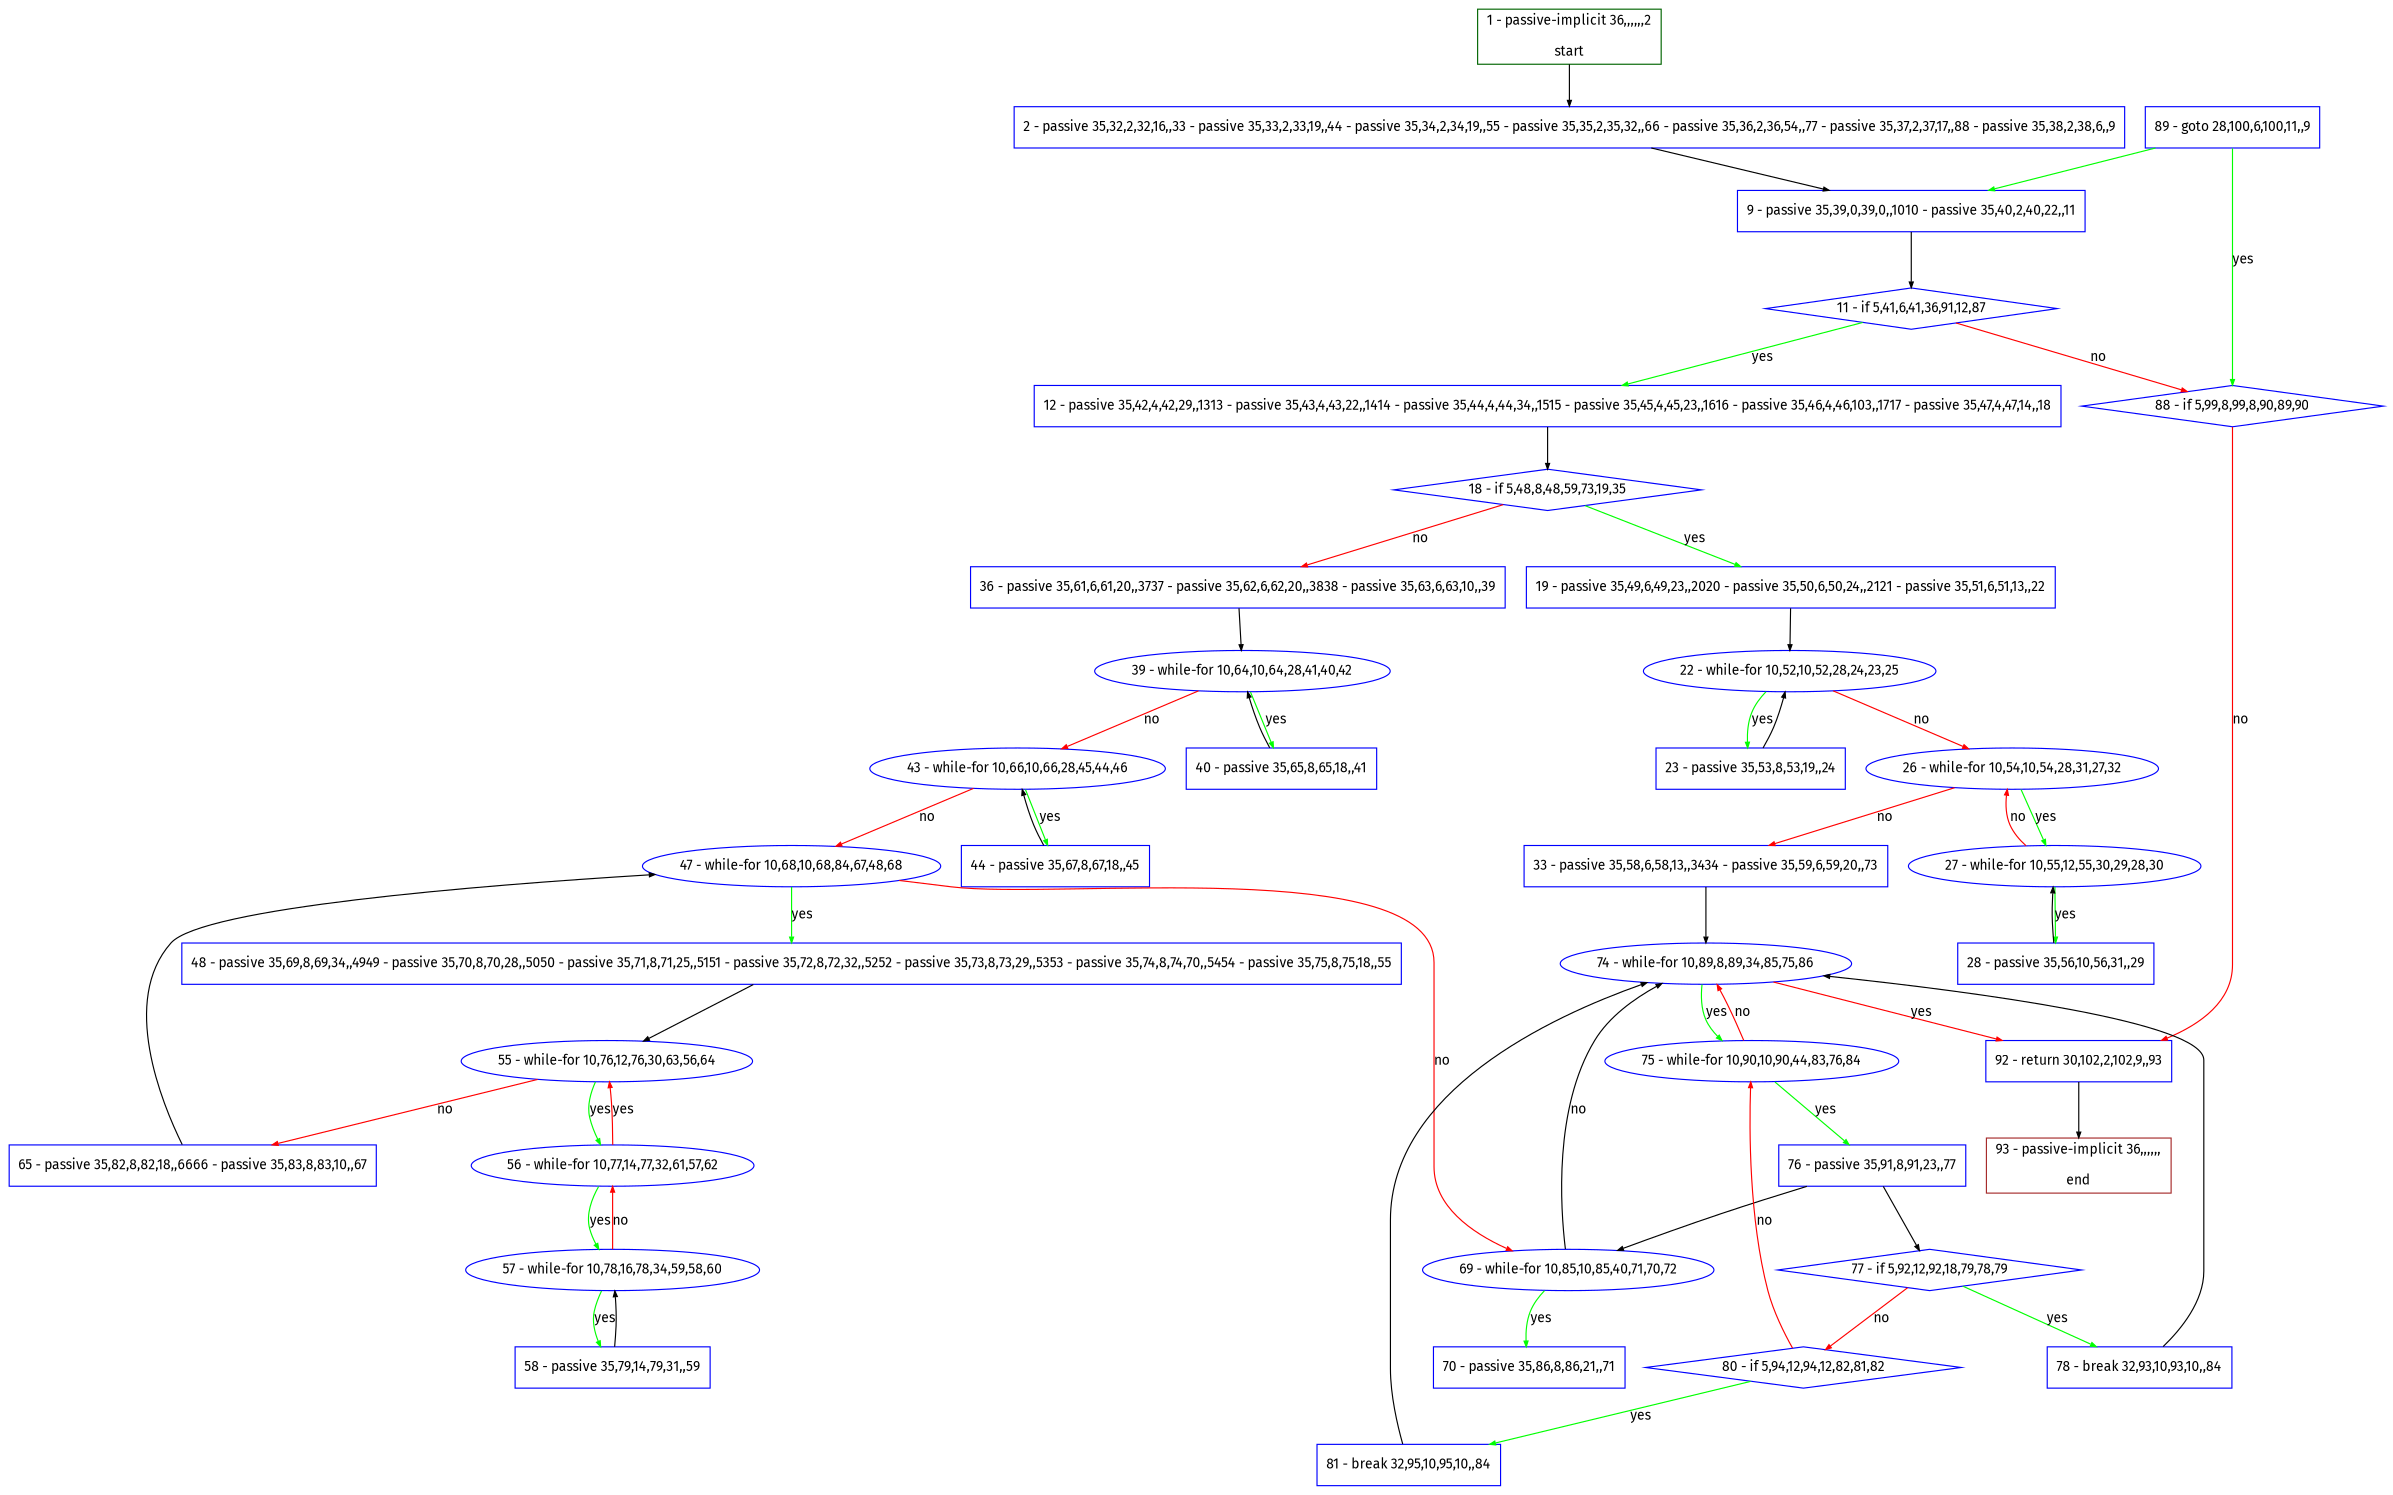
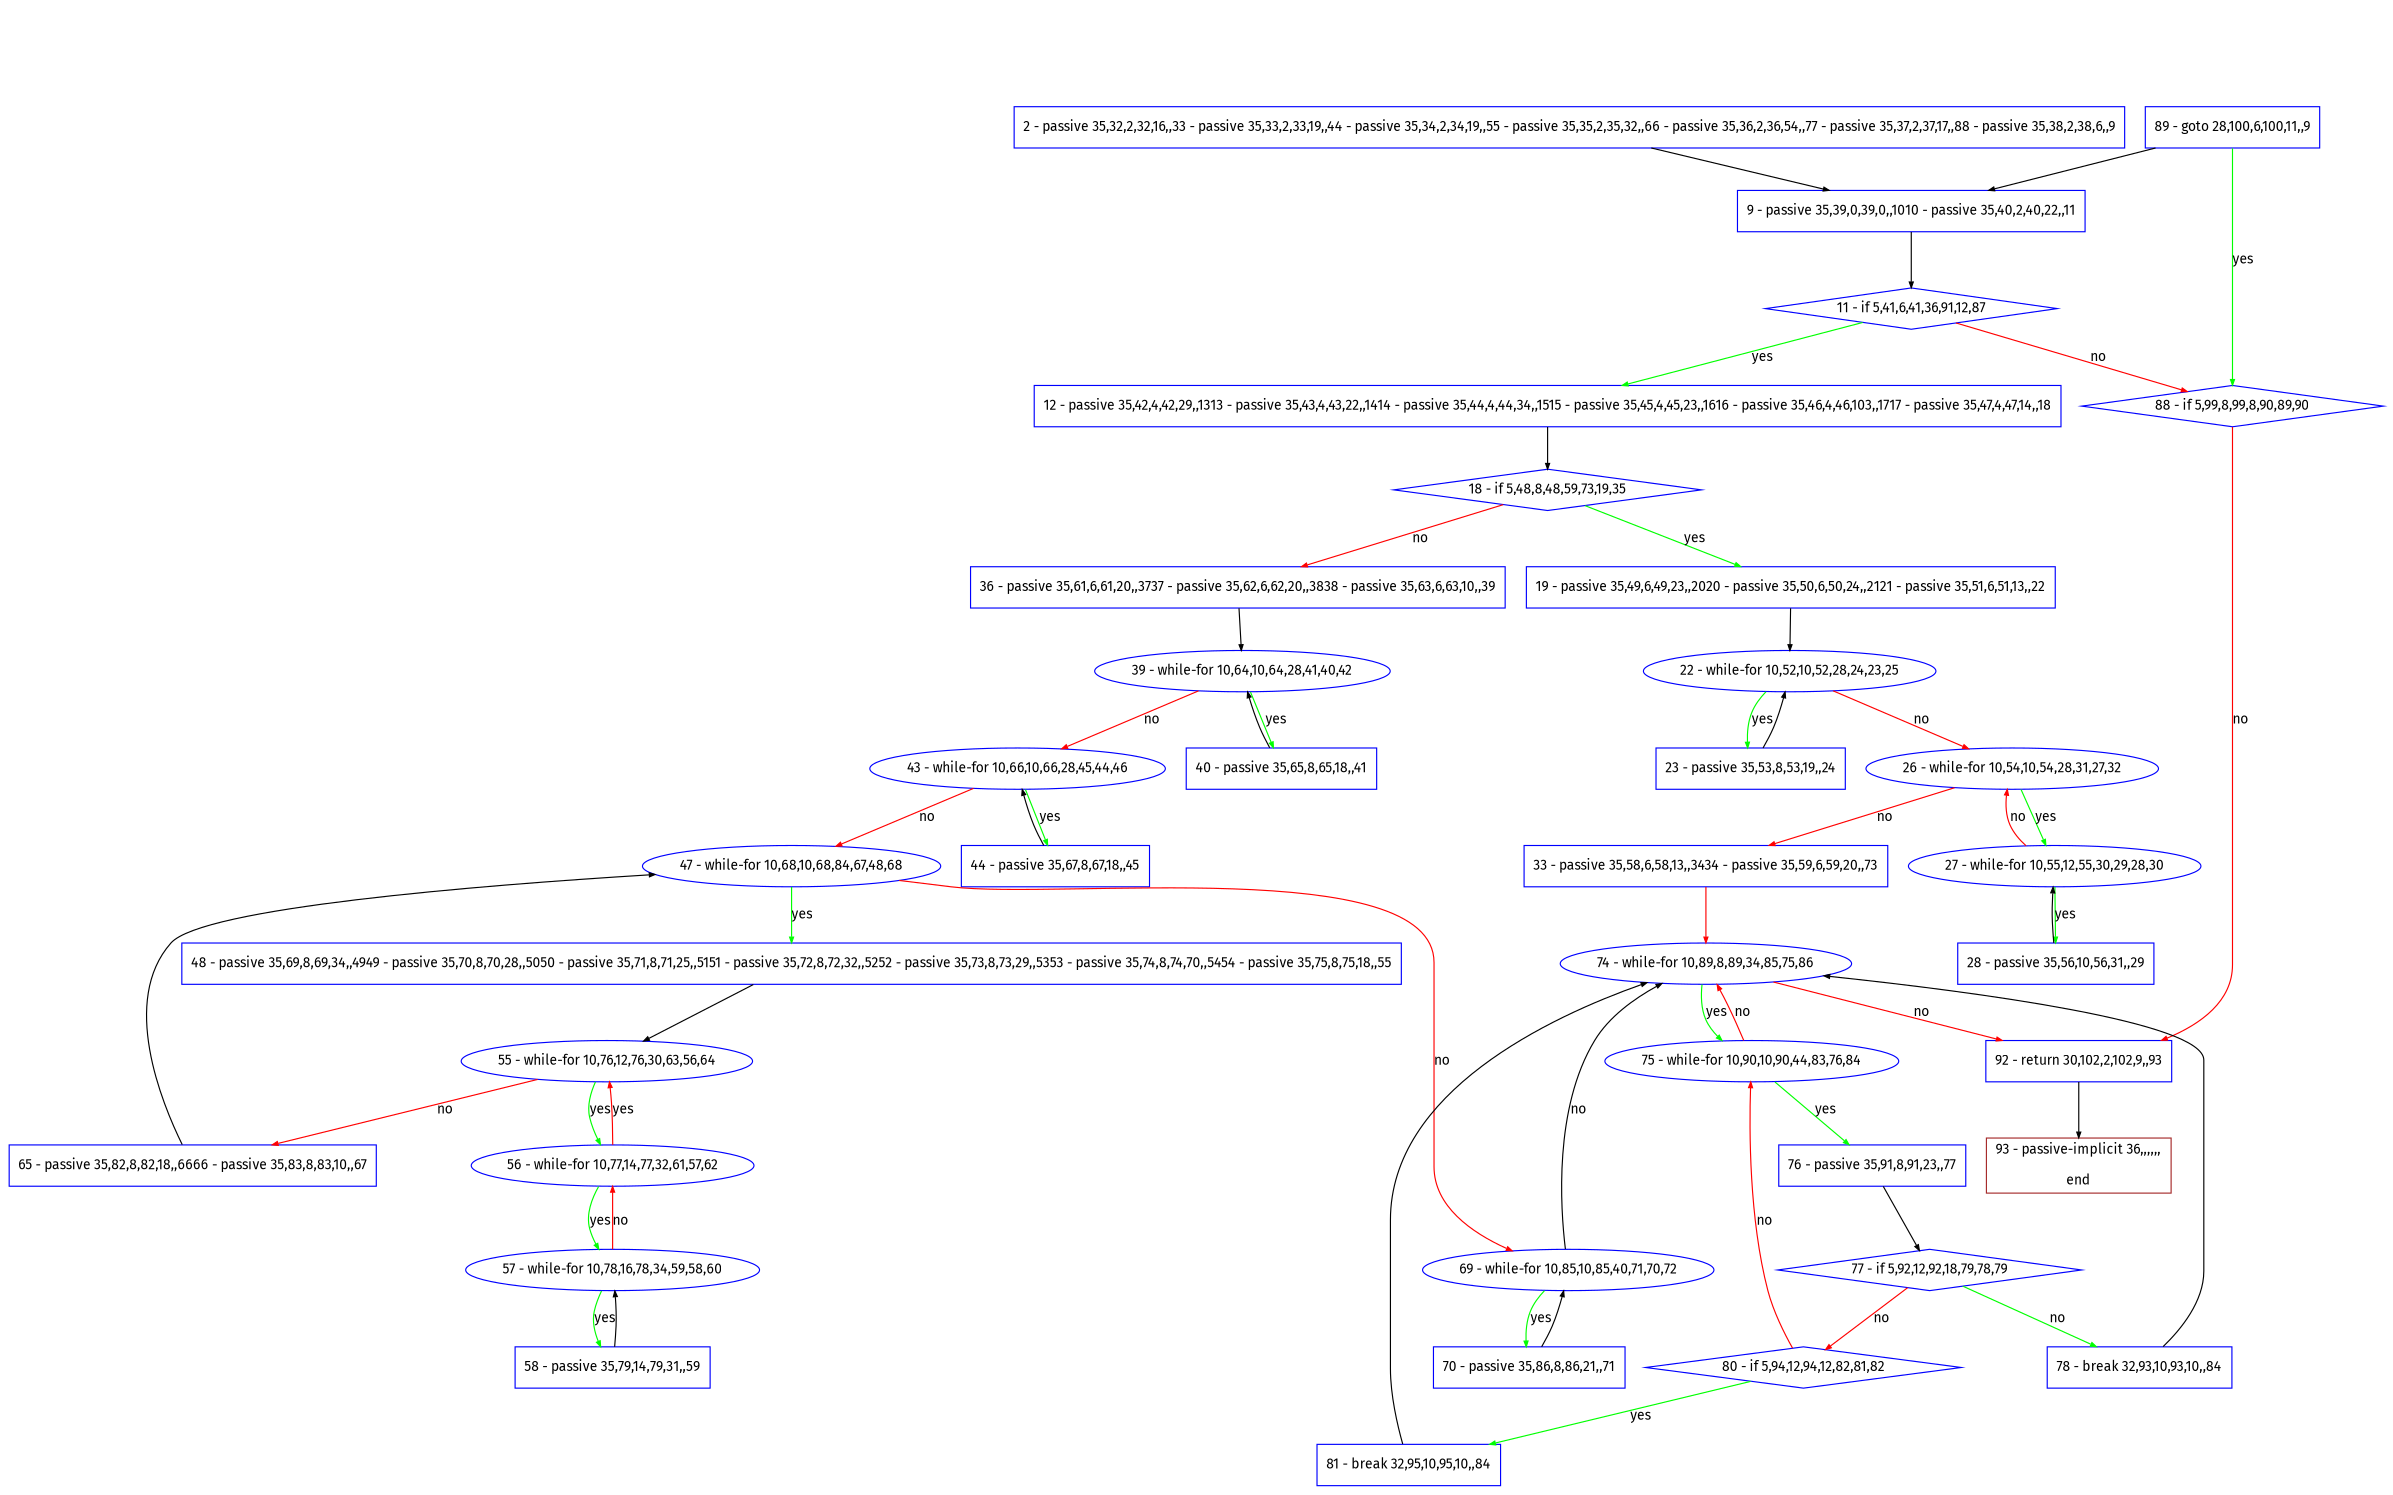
node "1 - passive-implicit 36,,,,,,2 start": removed
edge "89 - goto 28,100,6,100,11,,9" -> "9 - passive 35,39,0,39,0,,1010 - passive 35,40,2,40,22,,11": color #00ff00 -> #000000
edge "33 - passive 35,58,6,58,13,,3434 - passive 35,59,6,59,20,,73" -> "74 - while-for 10,89,8,89,34,85,75,86": color #000000 -> #ff0000
edge "74 - while-for 10,89,8,89,34,85,75,86" -> "92 - return 30,102,2,102,9,,93": label "yes" -> "no"
edge "76 - passive 35,91,8,91,23,,77" -> "69 - while-for 10,85,10,85,40,71,70,72": now "70 - passive 35,86,8,86,21,,71" -> "69 - while-for 10,85,10,85,40,71,70,72"
edge "77 - if 5,92,12,92,18,79,78,79" -> "78 - break 32,93,10,93,10,,84": label "yes" -> "no"
